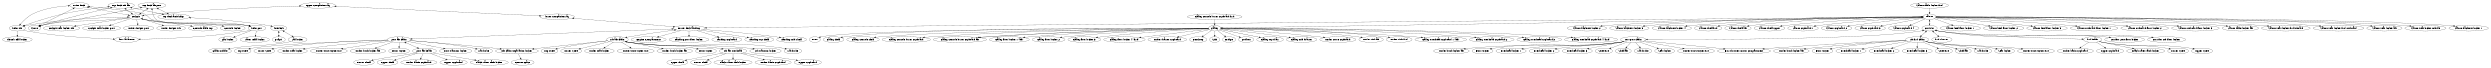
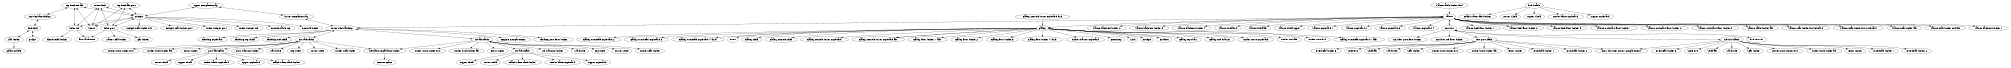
edge "top deck aft port" -- "top deck amidships": removed
edge "corridor" -- "fwd heads": removed
node "stb aft overhead": label "stb aft overhead" -> "stb aft heads"
